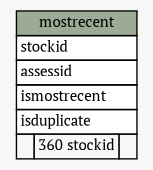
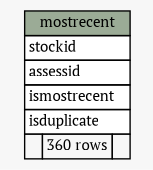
node "mostrecent": text "360 stockid" -> "360 rows"
